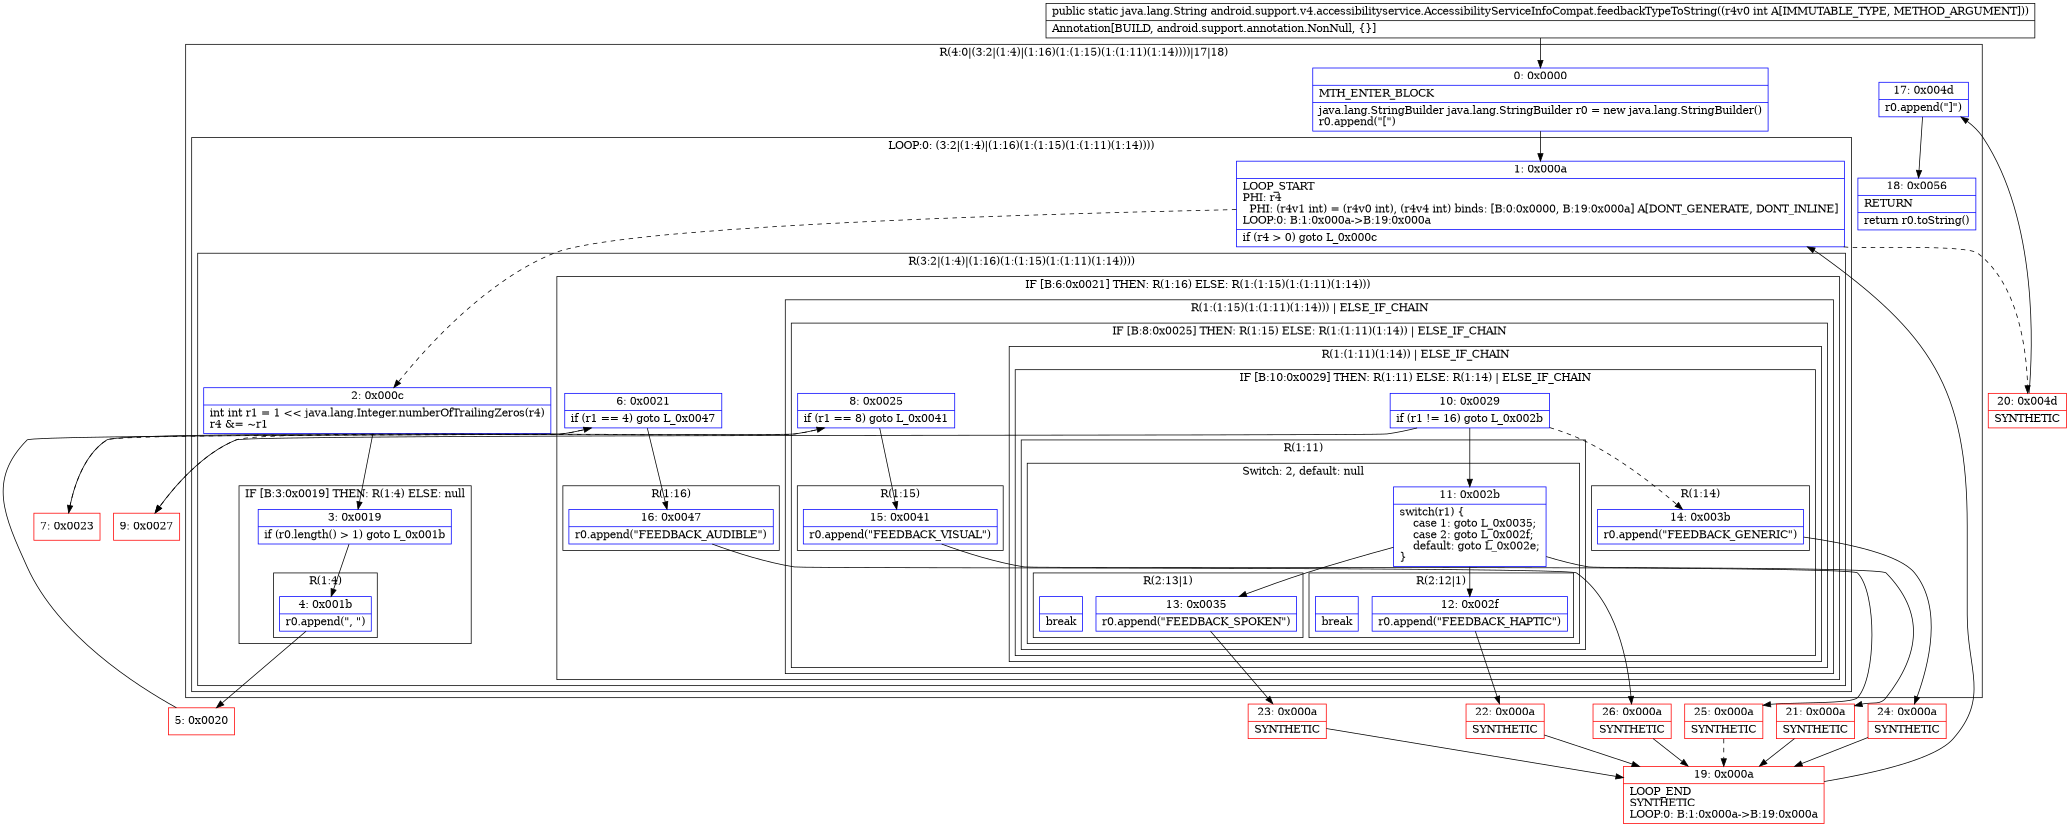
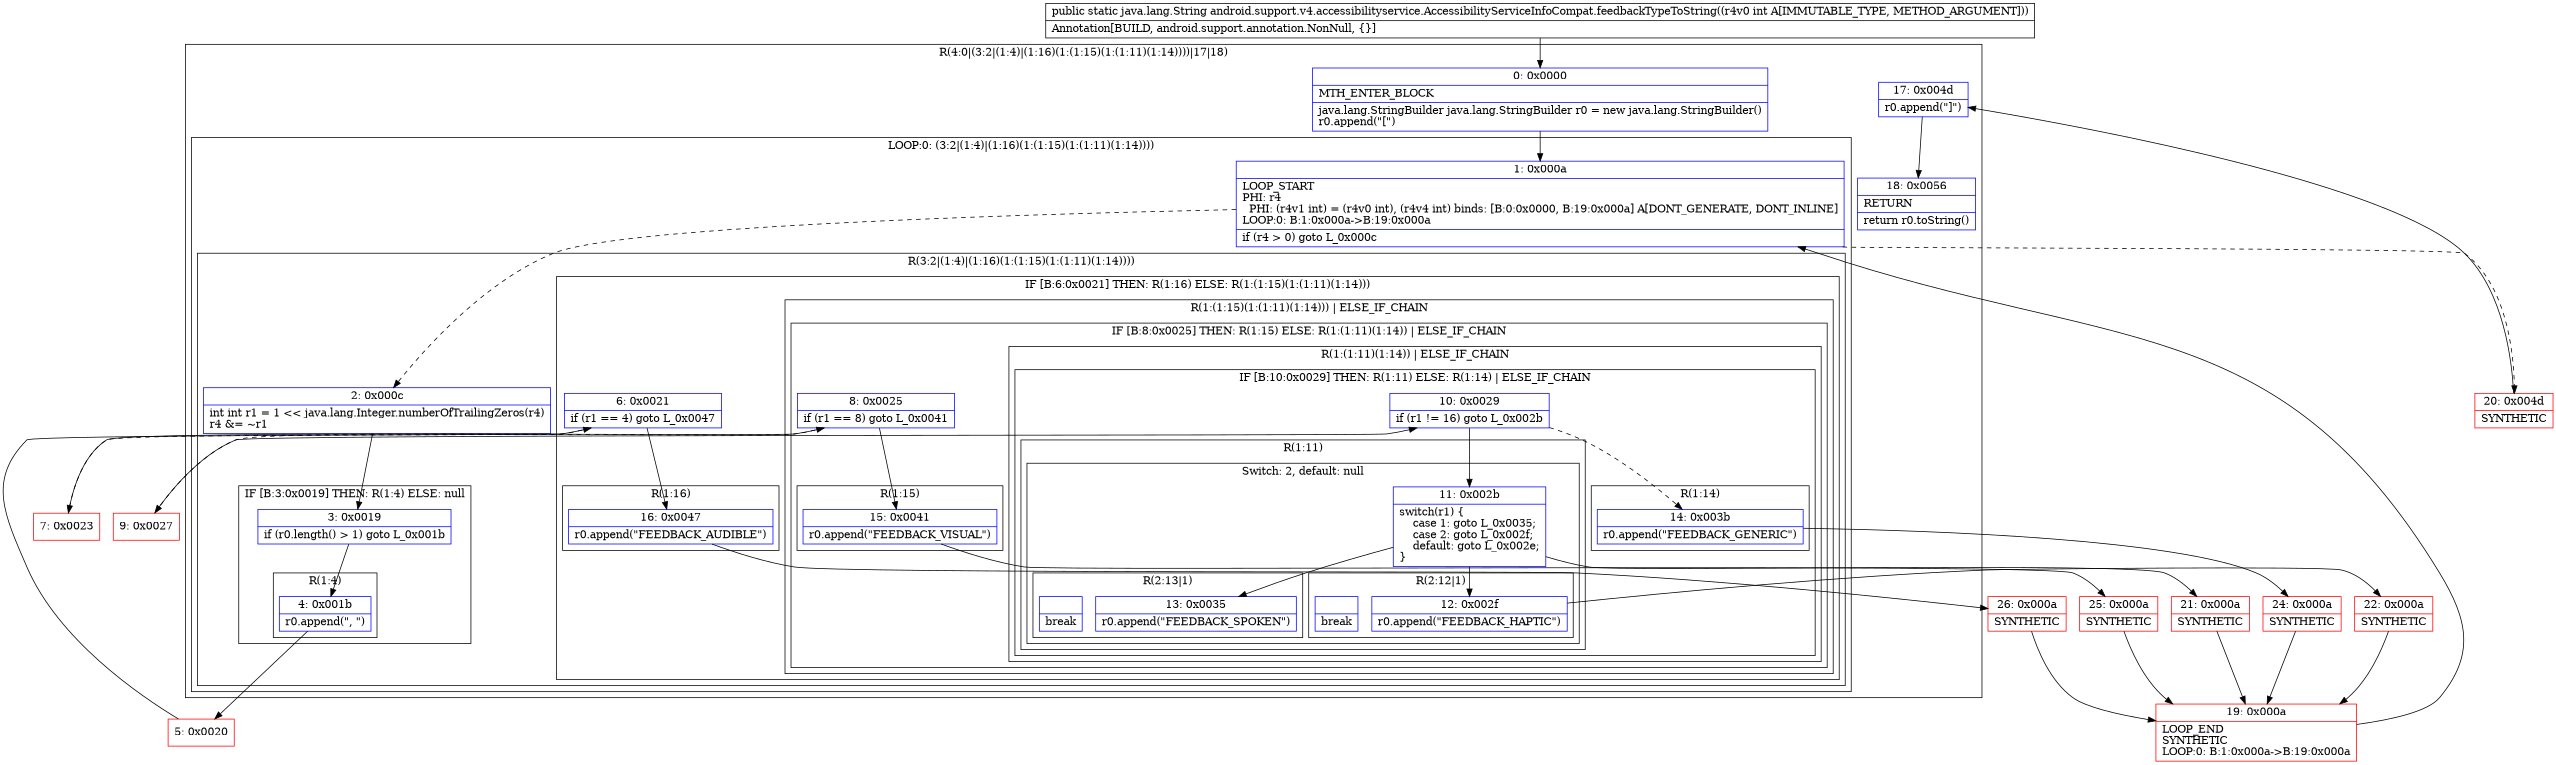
edge "10: 0x0029" -> "9: 0x0027": reversed
node "23: 0x000a": removed
edge "25: 0x000a" -> "19: 0x000a": style dashed -> solid
